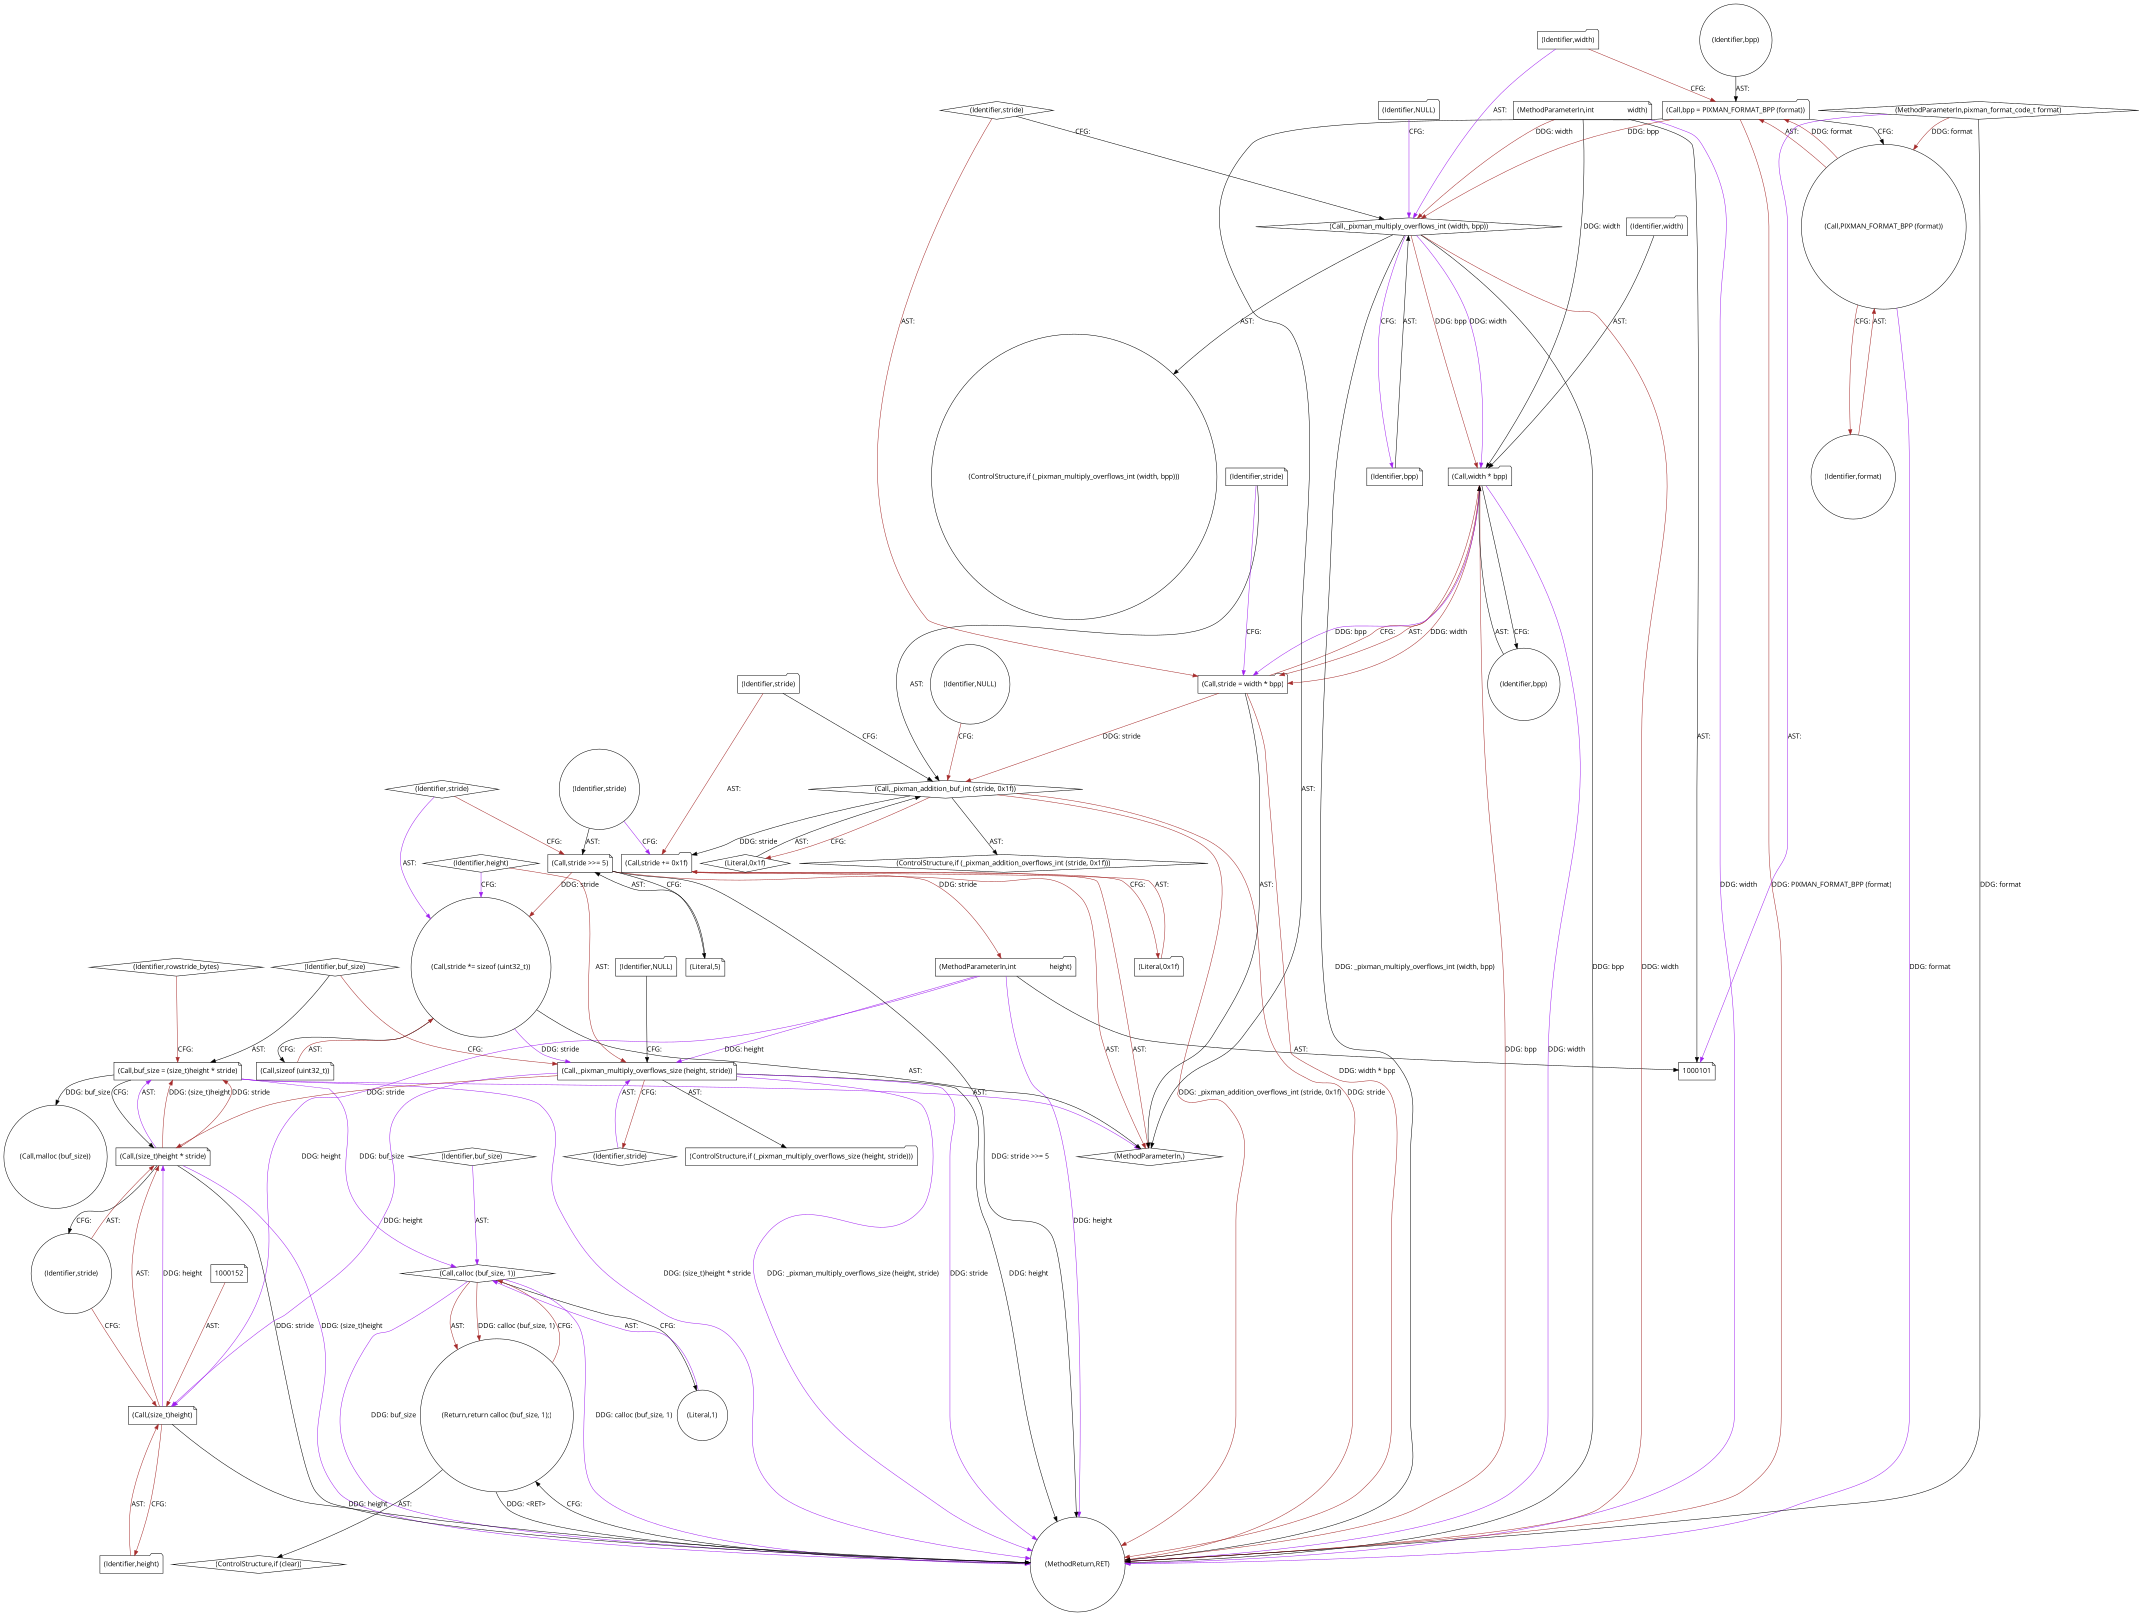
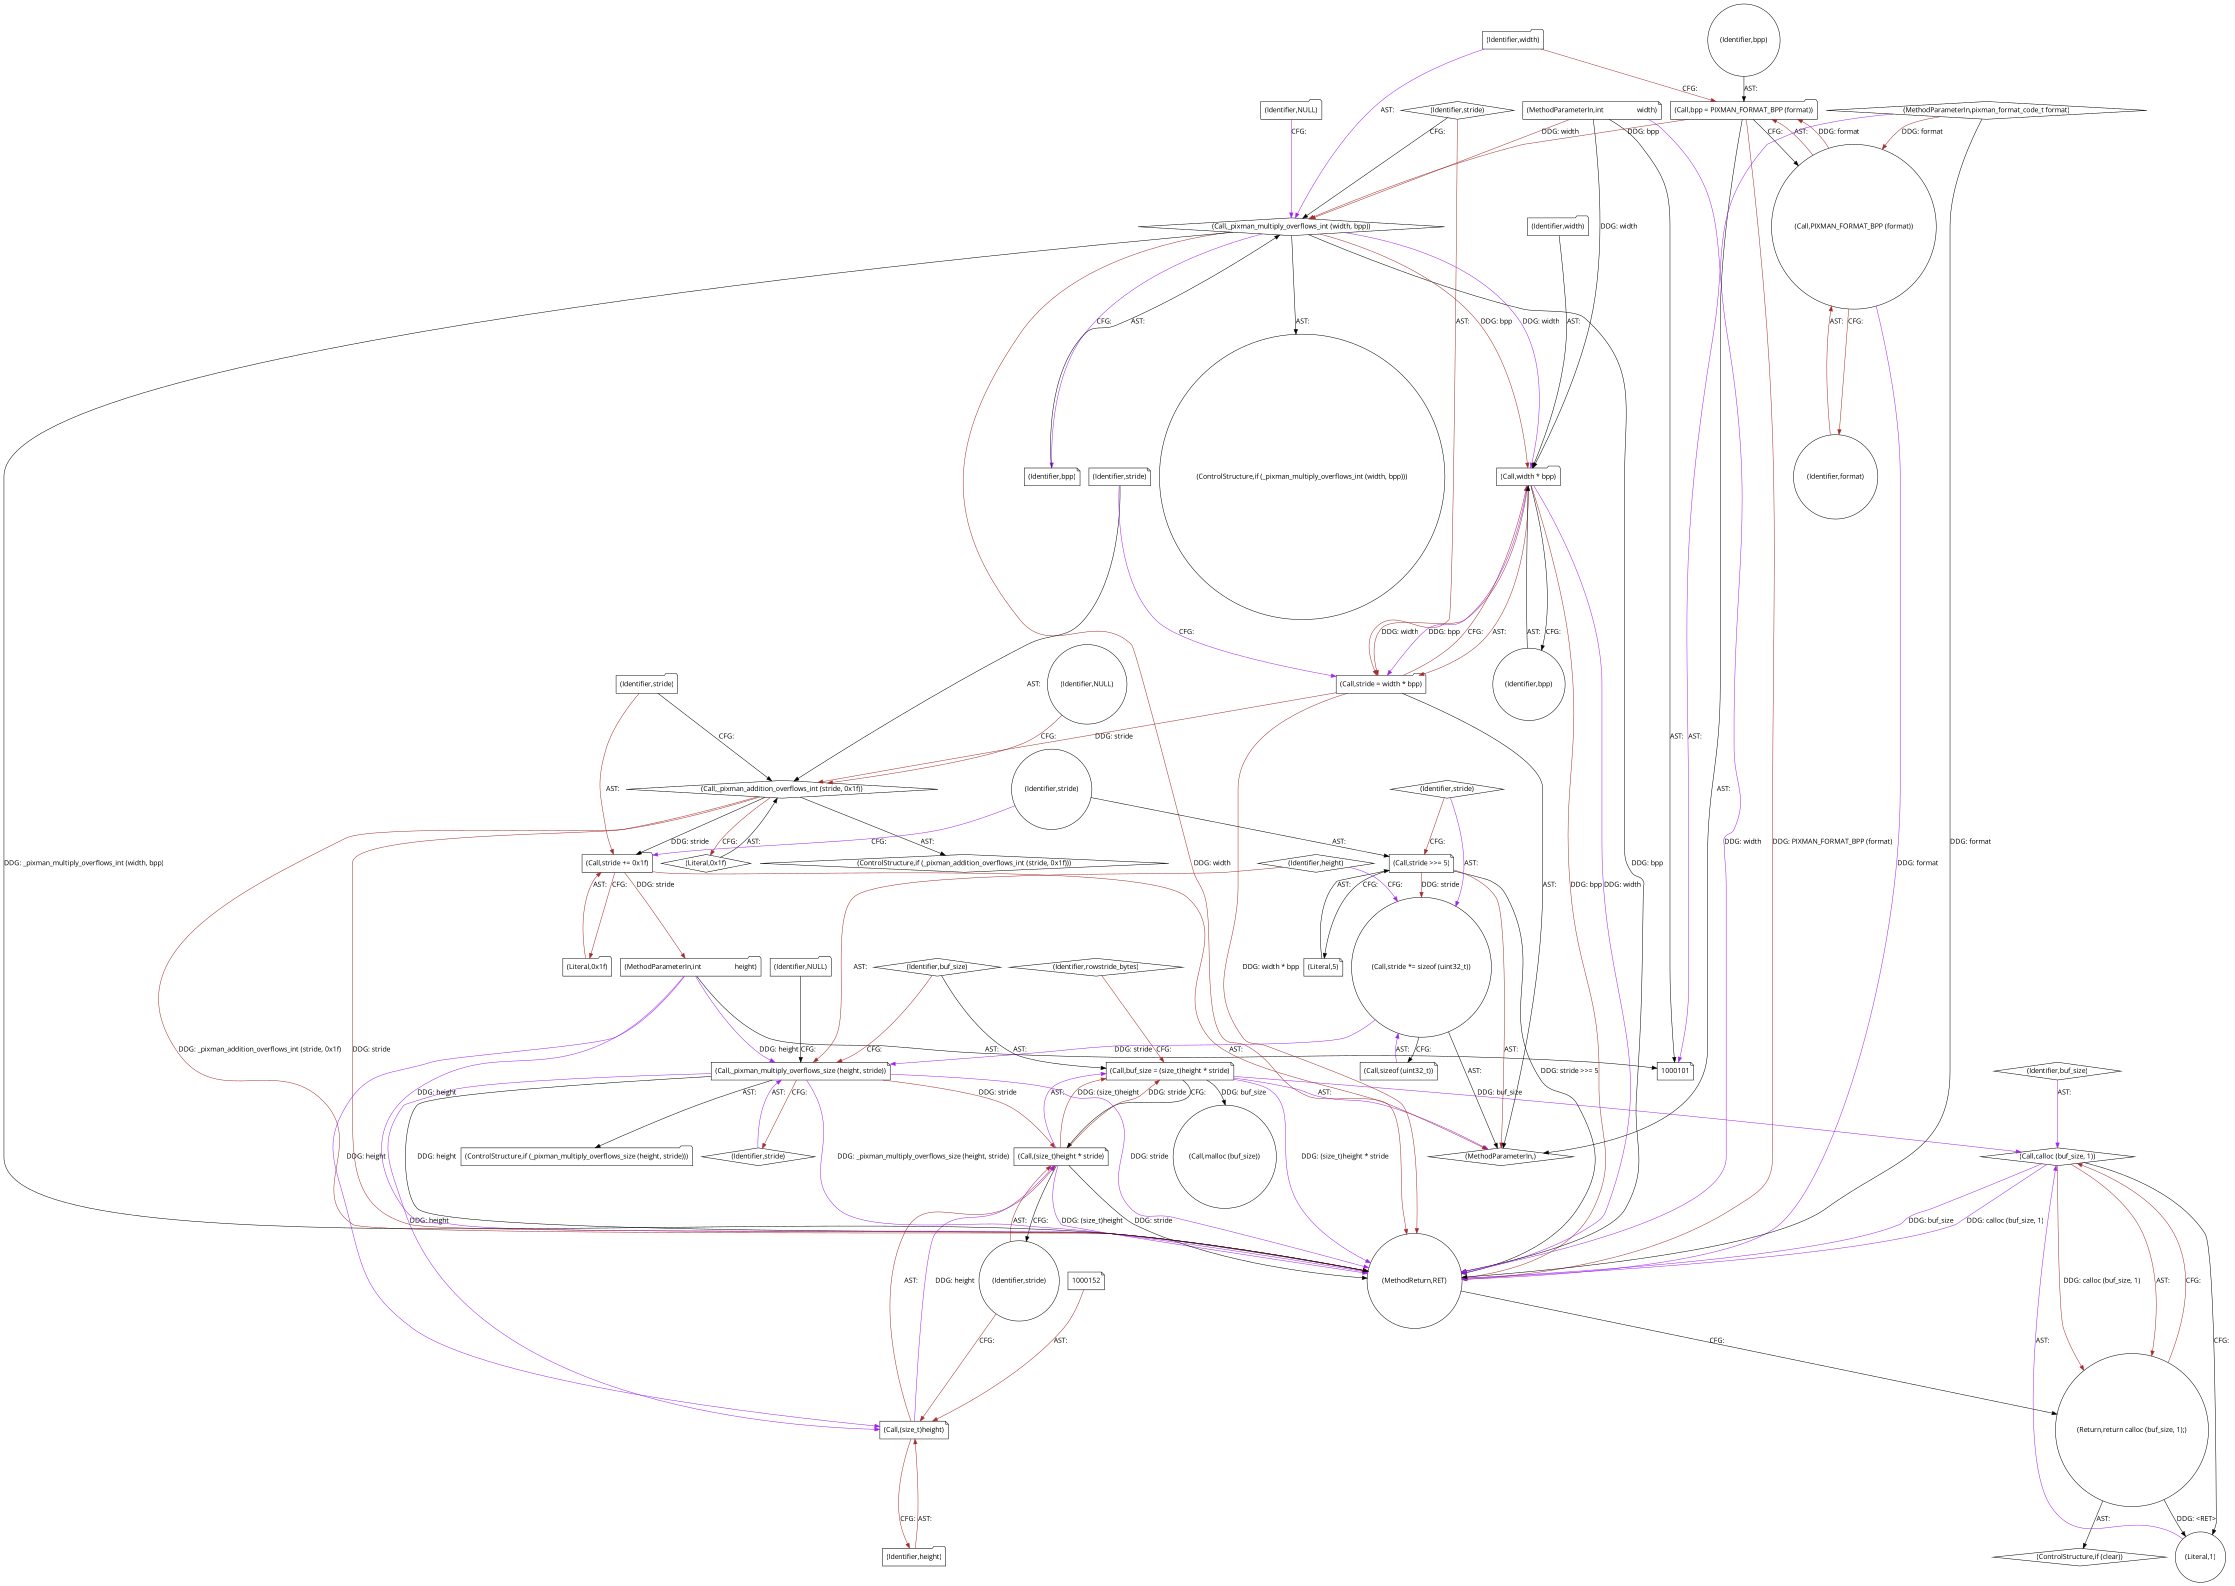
node "(Call,_pixman_addition_buf_int (stride, 0x1f))": label "(Call,_pixman_addition_buf_int (stride, 0x1f))" -> "(Call,_pixman_addition_overflows_int (stride, 0x1f))"
edge "(Call,sizeof (uint32_t))" -> "(Call,stride *= sizeof (uint32_t))": color brown -> purple
edge "(Call,(size_t)height)" -> "(MethodReturn,RET)": removed, label "DDG: height"
edge "(Return,return calloc (buf_size, 1);)" -> "(MethodReturn,RET)": now "(Return,return calloc (buf_size, 1);)" -> "(Literal,1)"
